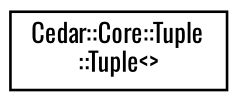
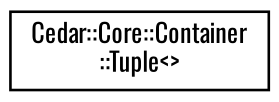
node "Cedar::Core::Tuple ::Tuple<>": label "Cedar::Core::Tuple ::Tuple<>" -> "Cedar::Core::Container ::Tuple<>"
